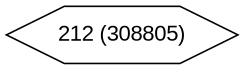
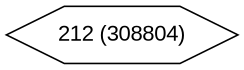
node "212 (308805)": label "212 (308805)" -> "212 (308804)"
